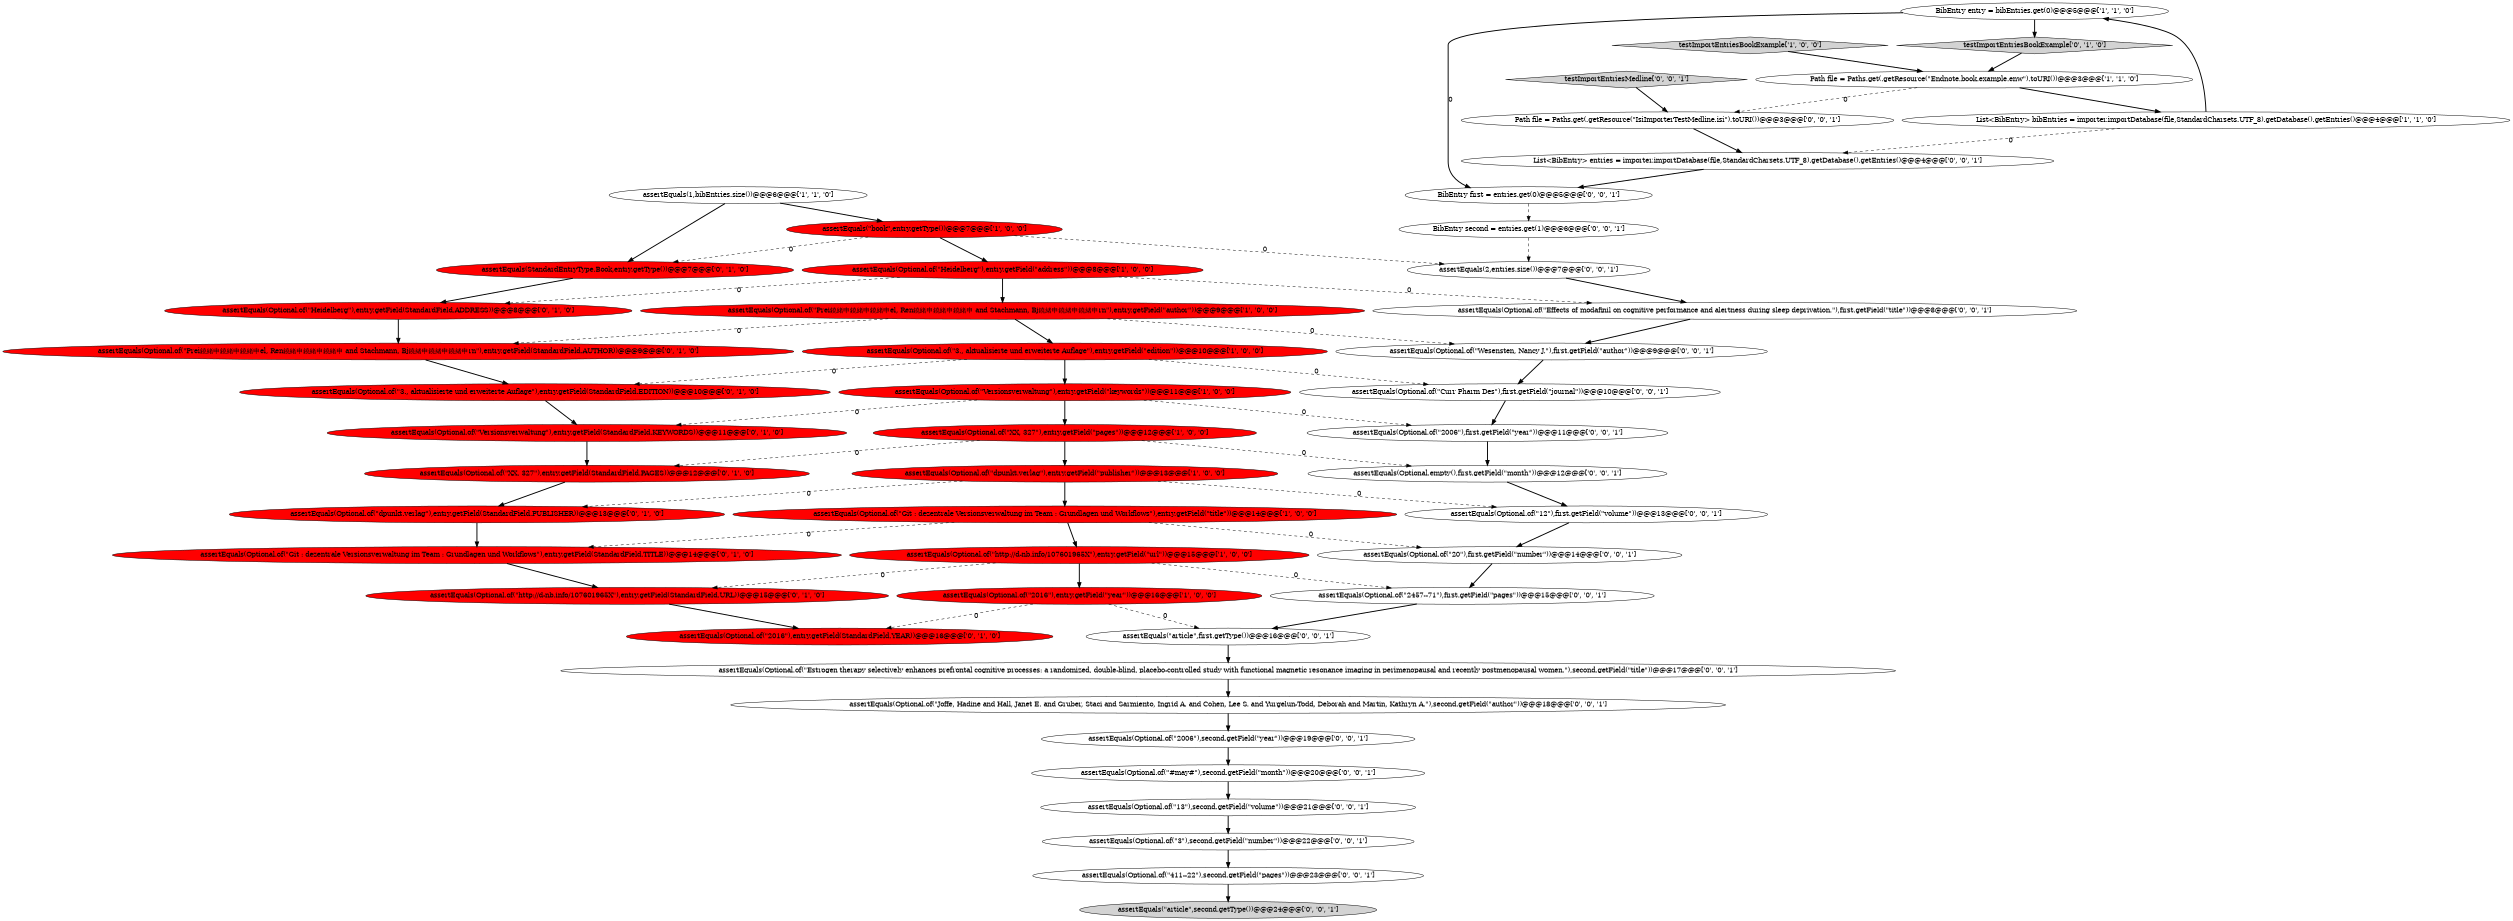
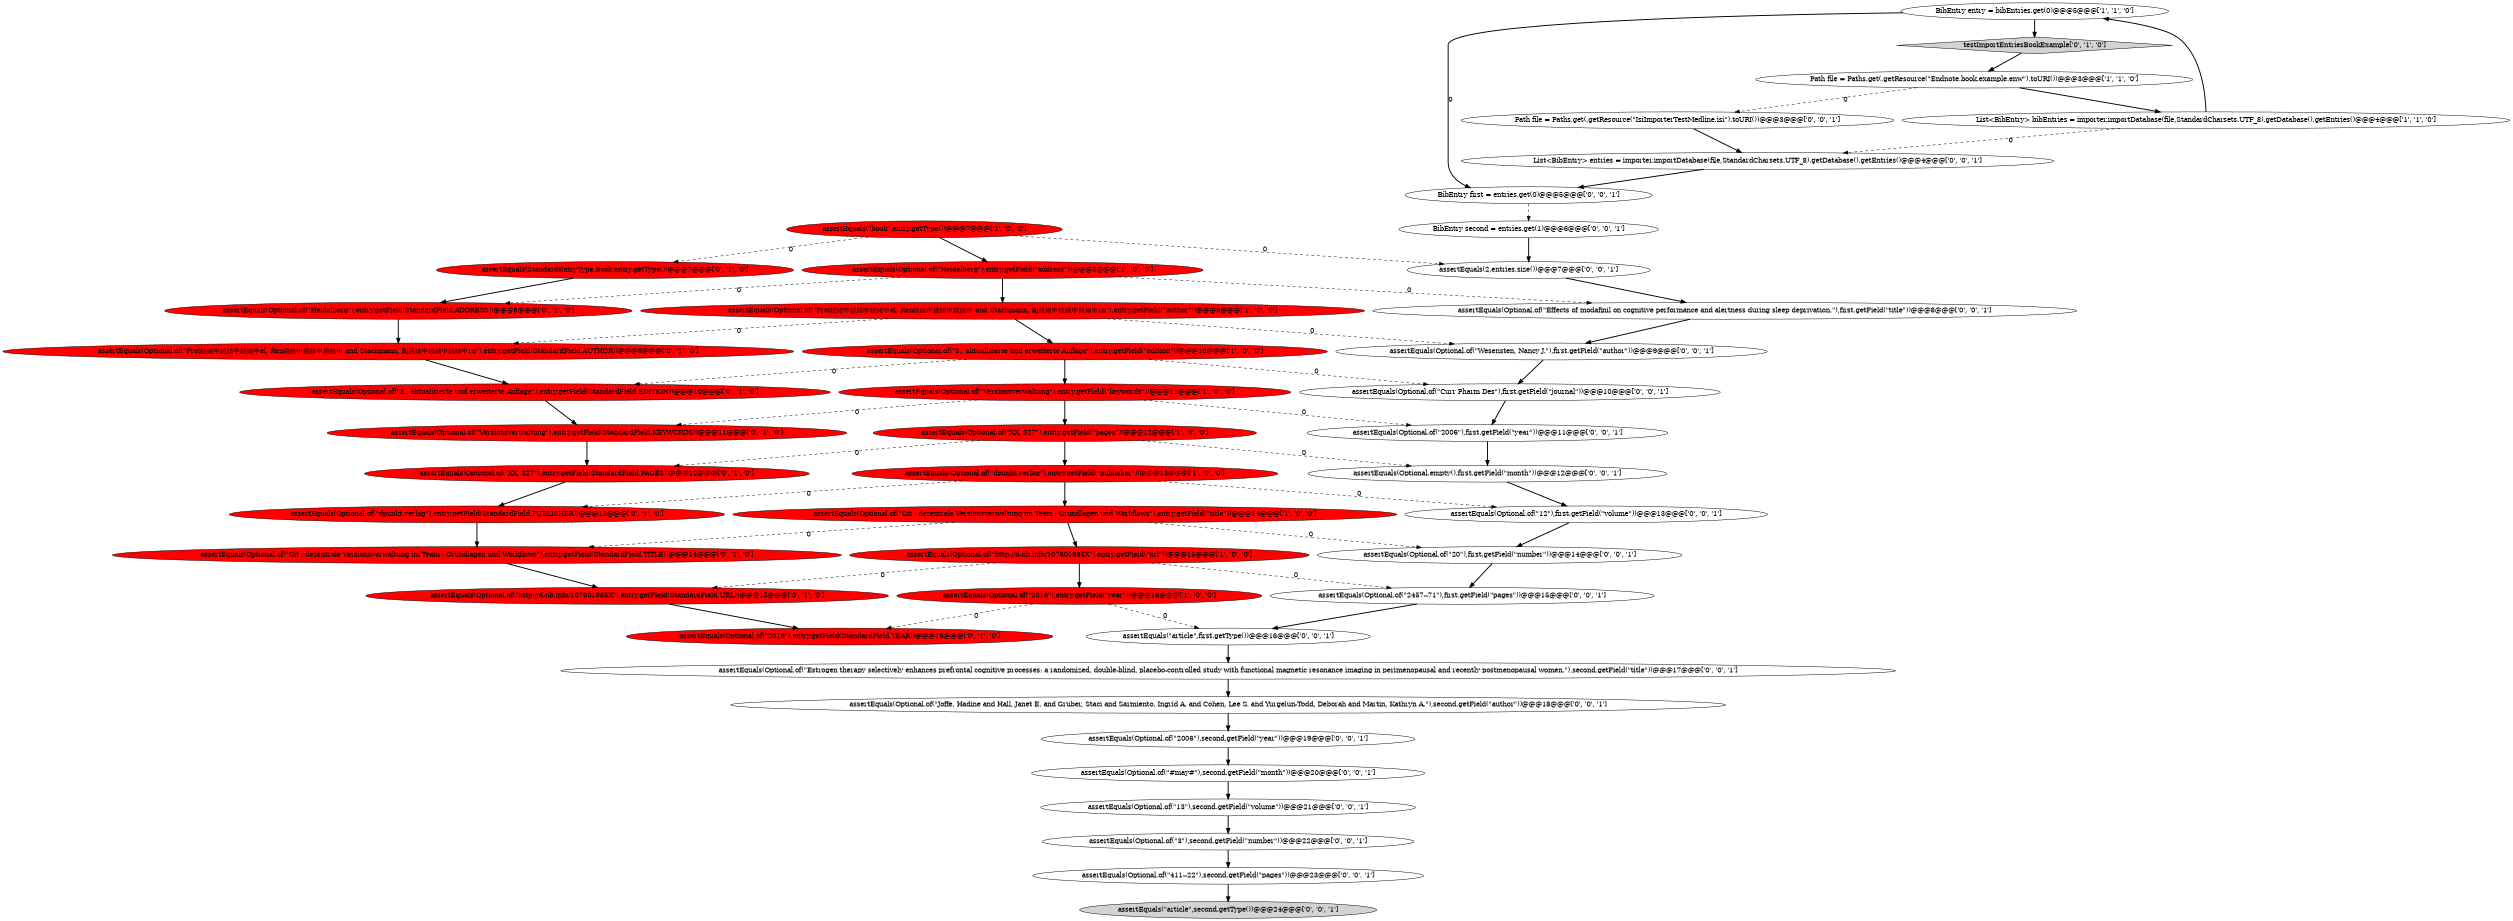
node "testImportEntriesBookExample['1', '0', '0']": removed
node "testImportEntriesMedline['0', '0', '1']": removed
node "assertEquals(1,bibEntries.size())@@@6@@@['1', '1', '0']": removed
edge "BibEntry second = entries.get(1)@@@6@@@['0', '0', '1']" -> "assertEquals(2,entries.size())@@@7@@@['0', '0', '1']": style dashed -> bold
